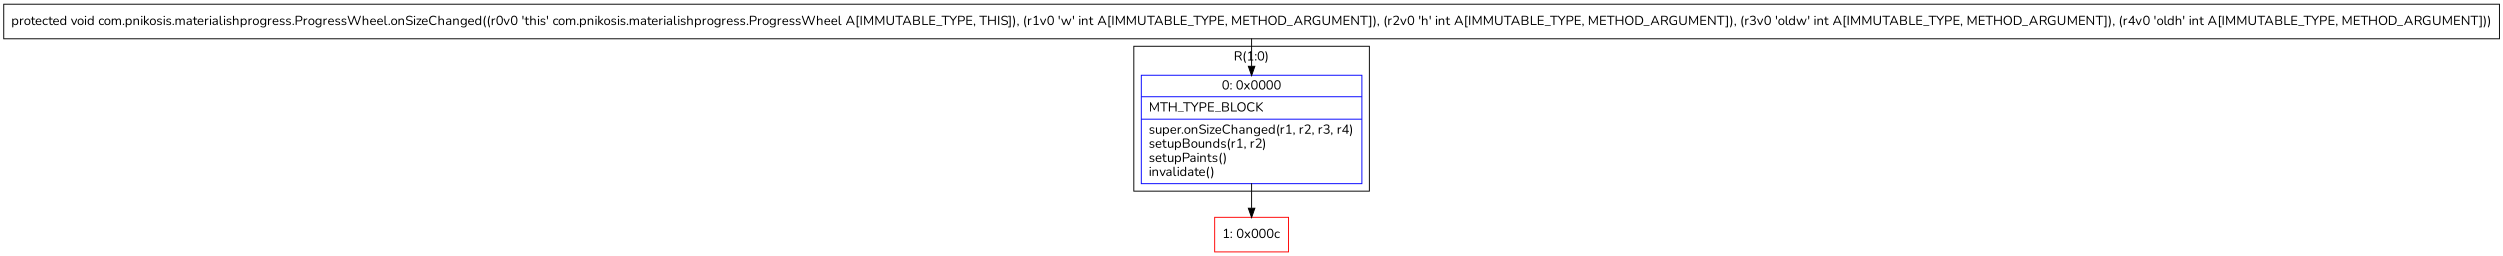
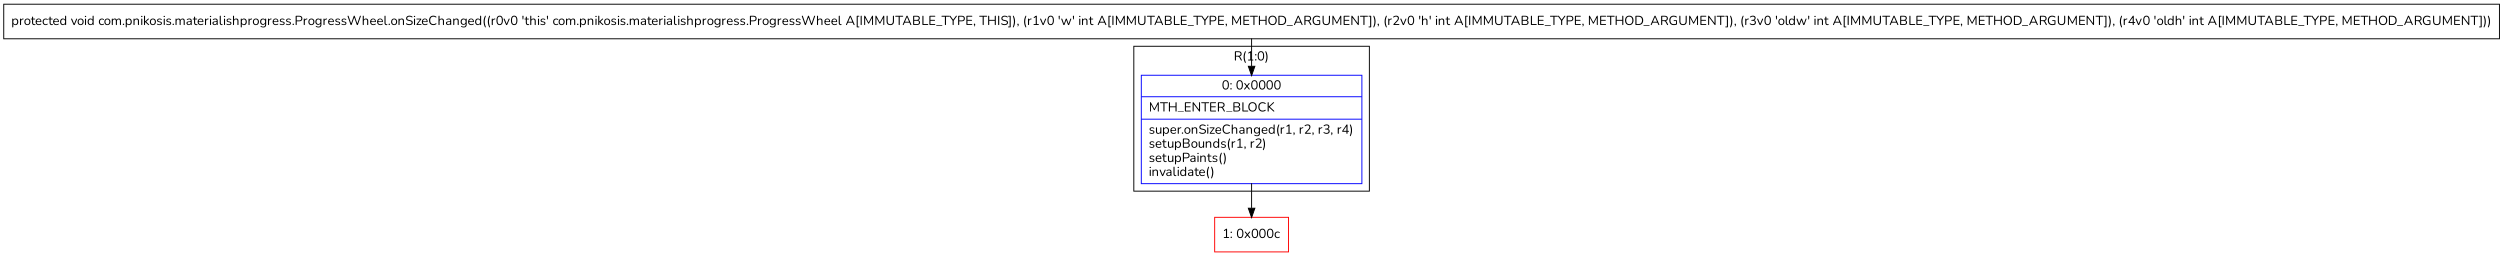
node "0: 0x0000": text "MTH_TYPE_BLOCK" -> "MTH_ENTER_BLOCK"
